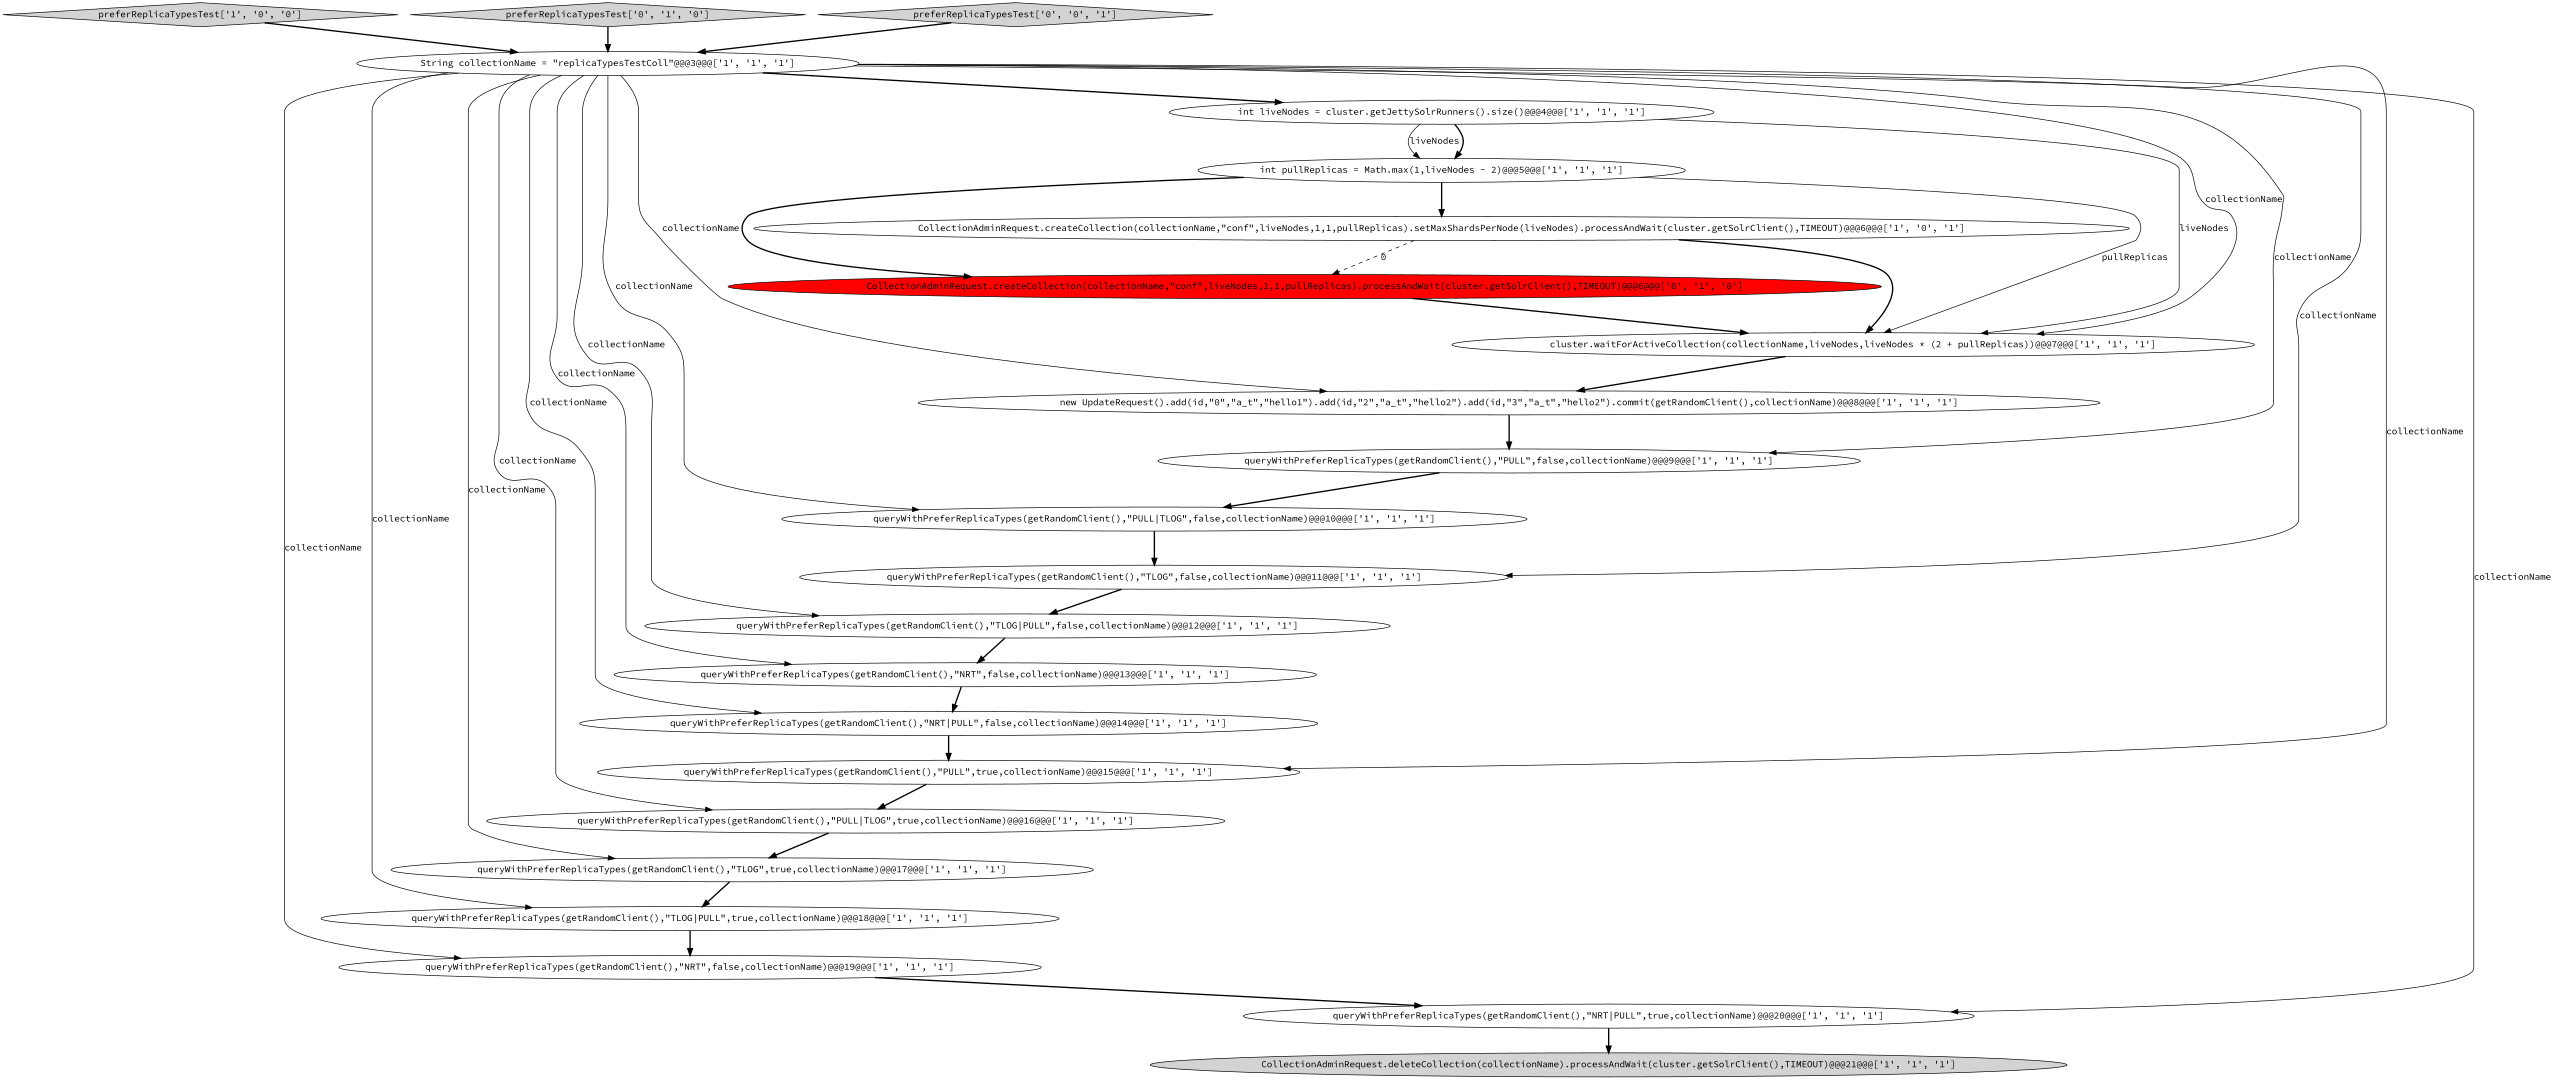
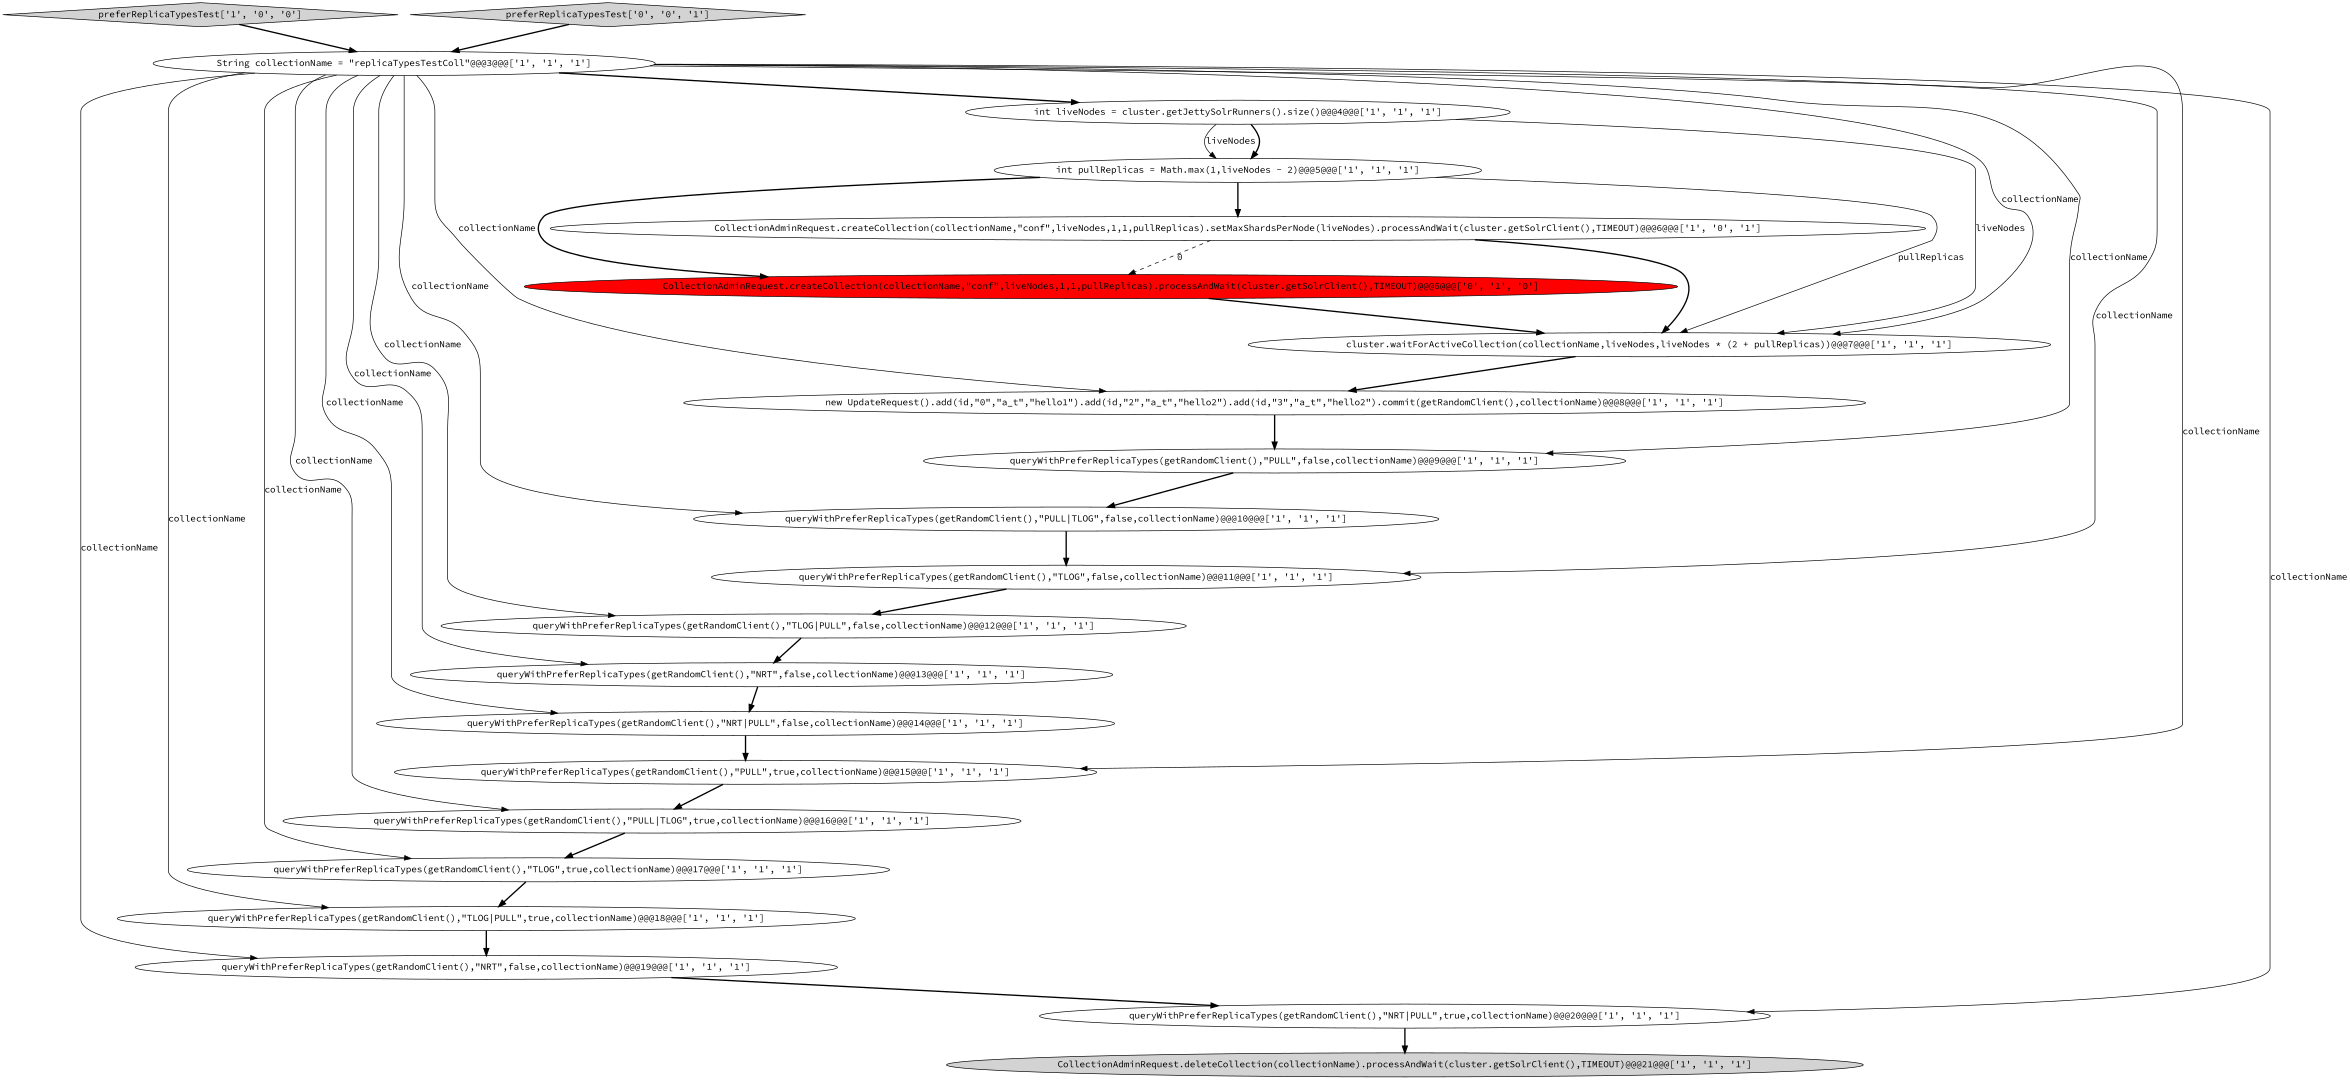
node "preferReplicaTypesTest['0', '1', '0']": removed
